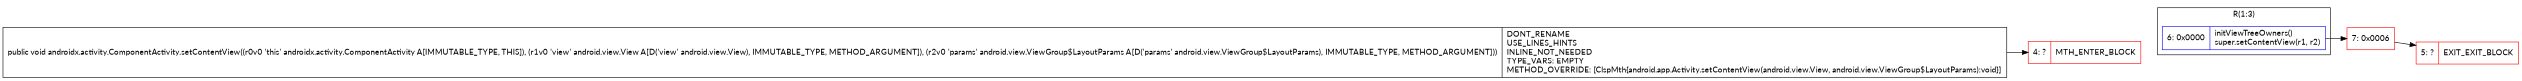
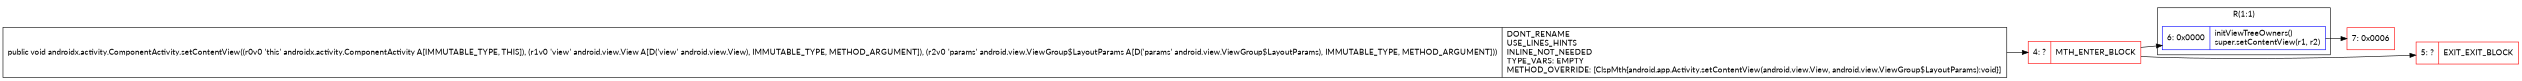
cluster "R(1:3)": label "R(1:3)" -> "R(1:1)"
edge "7: 0x0006" -> "5: ?": now "4: ?" -> "5: ?"
edge "4: ?" -> "6: 0x0000": added
